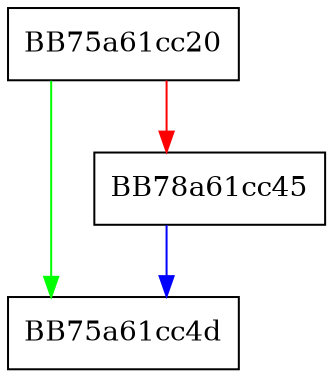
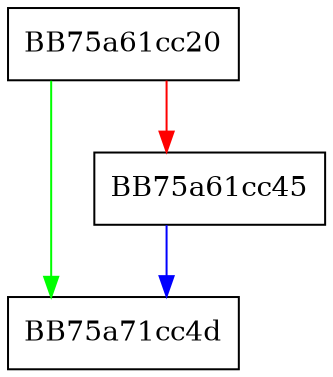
node "BB78a61cc45": label "BB78a61cc45" -> "BB75a61cc45"
node "BB75a61cc4d": label "BB75a61cc4d" -> "BB75a71cc4d"
